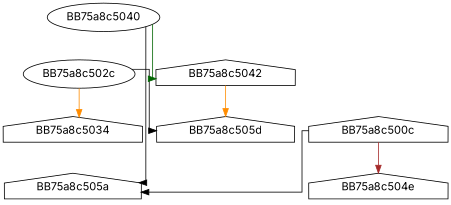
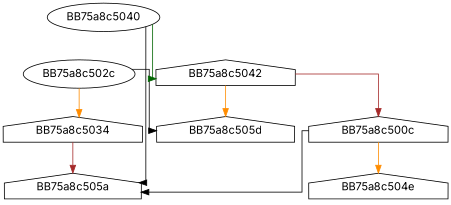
edge "BB75a8c5042" -> "BB75a8c500c": added
edge "BB75a8c5034" -> "BB75a8c505a": added
edge "BB75a8c500c" -> "BB75a8c504e": color brown -> darkorange
